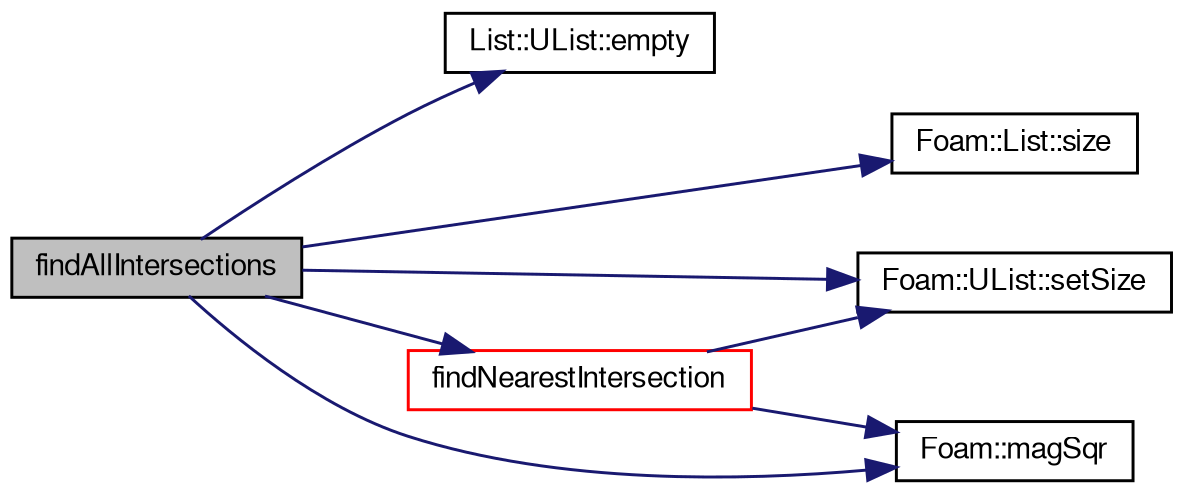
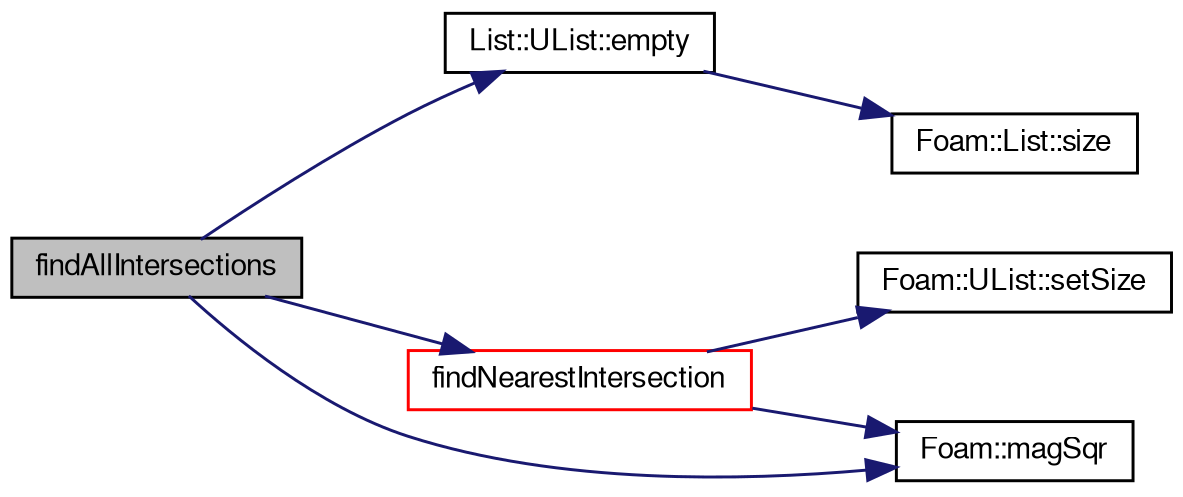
edge "findAllIntersections" -> "Foam::List::size": now "List::UList::empty" -> "Foam::List::size"
edge "findAllIntersections" -> "Foam::UList::setSize": removed
